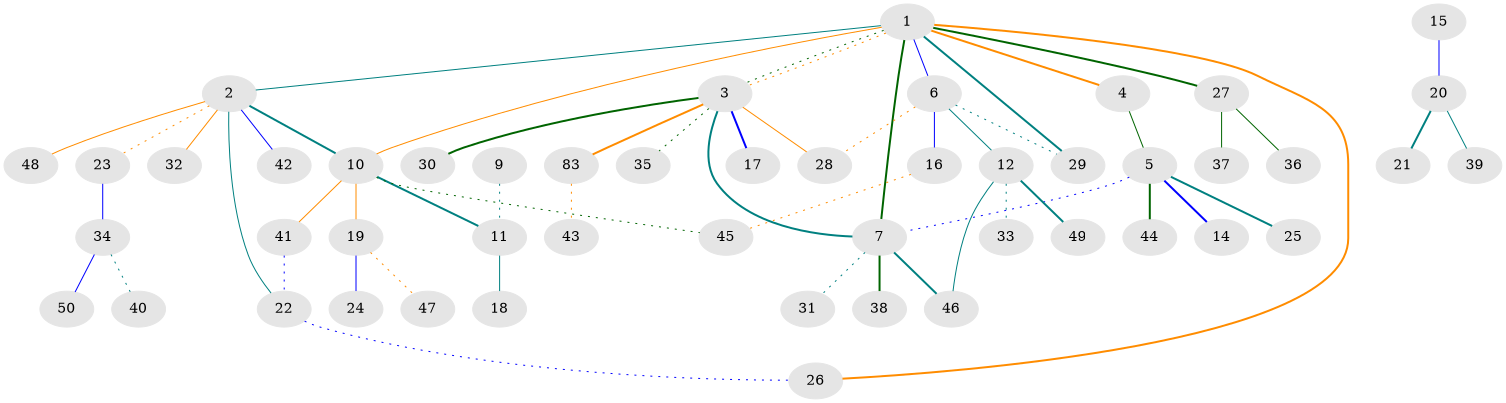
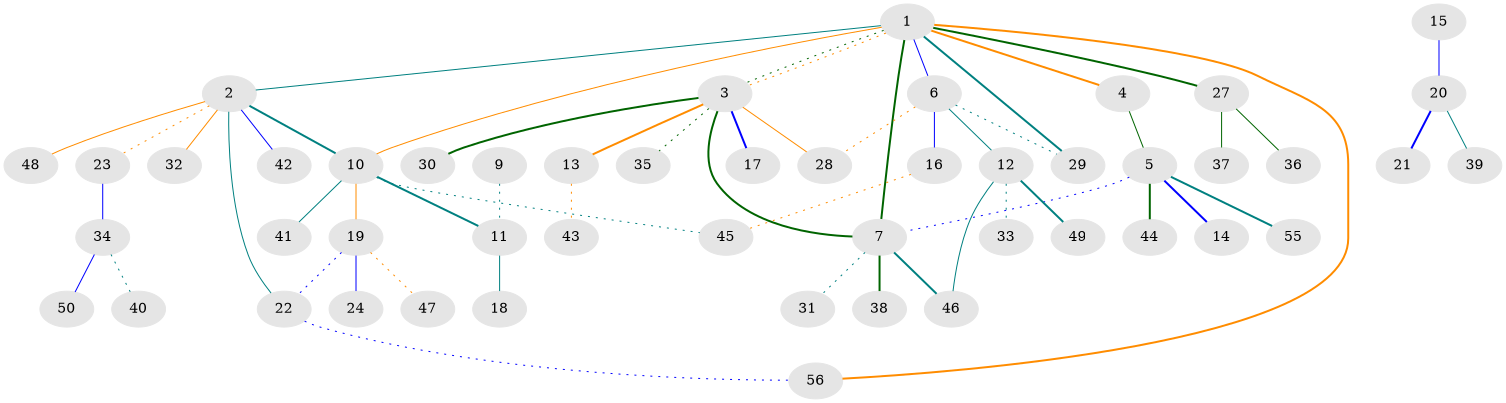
edge "20" -- "21": color teal -> blue
node "83": label "83" -> "13"
edge "10" -- "41": color darkorange -> teal
edge "10" -- "45": color darkgreen -> teal
edge "3" -- "7": color teal -> darkgreen
node "25": label "25" -> "55"
edge "41" -- "22": now "19" -- "22"
node "26": label "26" -> "56"
